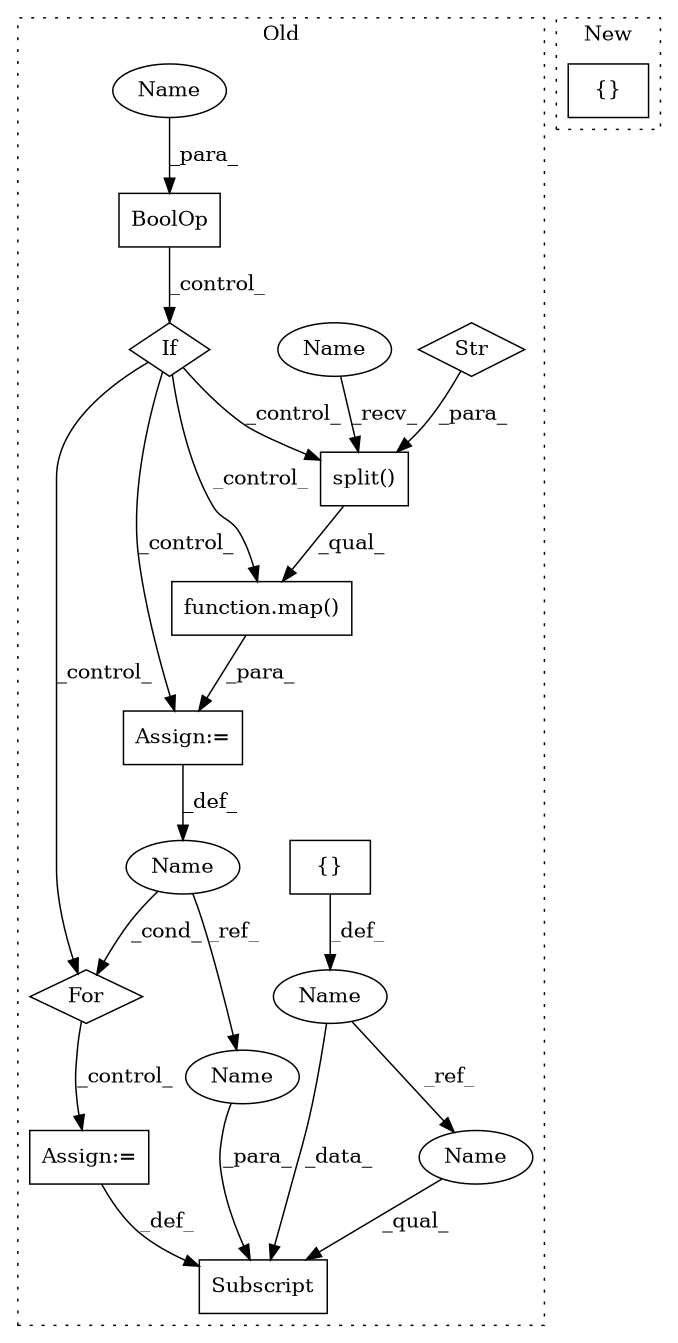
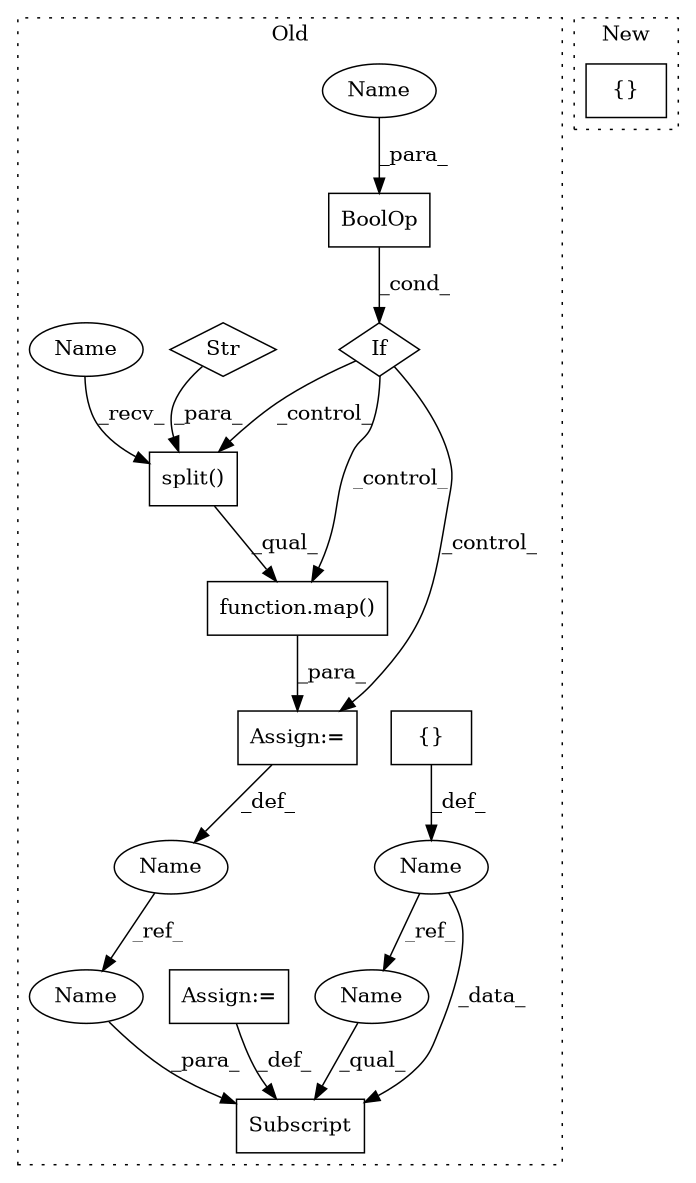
edge "BoolOp" -> "If": label "_control_" -> "_cond_"
node "For": removed
